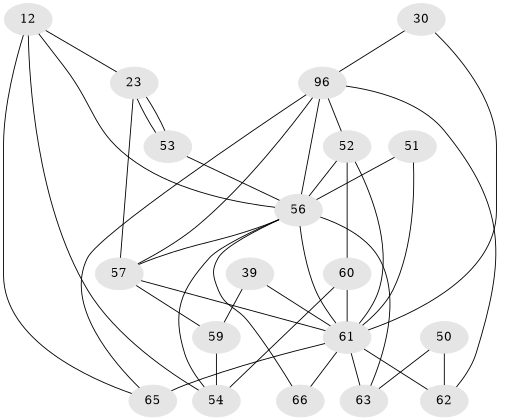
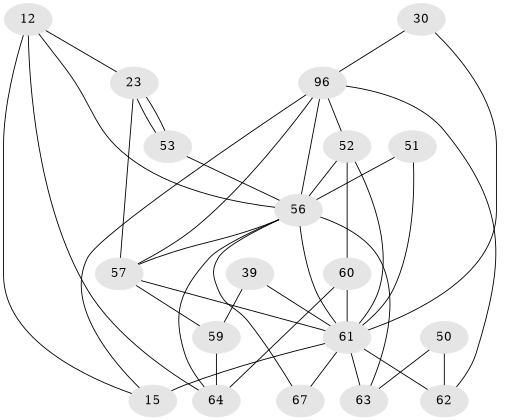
node "65": label "65" -> "15"
node "54": label "54" -> "64"
node "66": label "66" -> "67"
